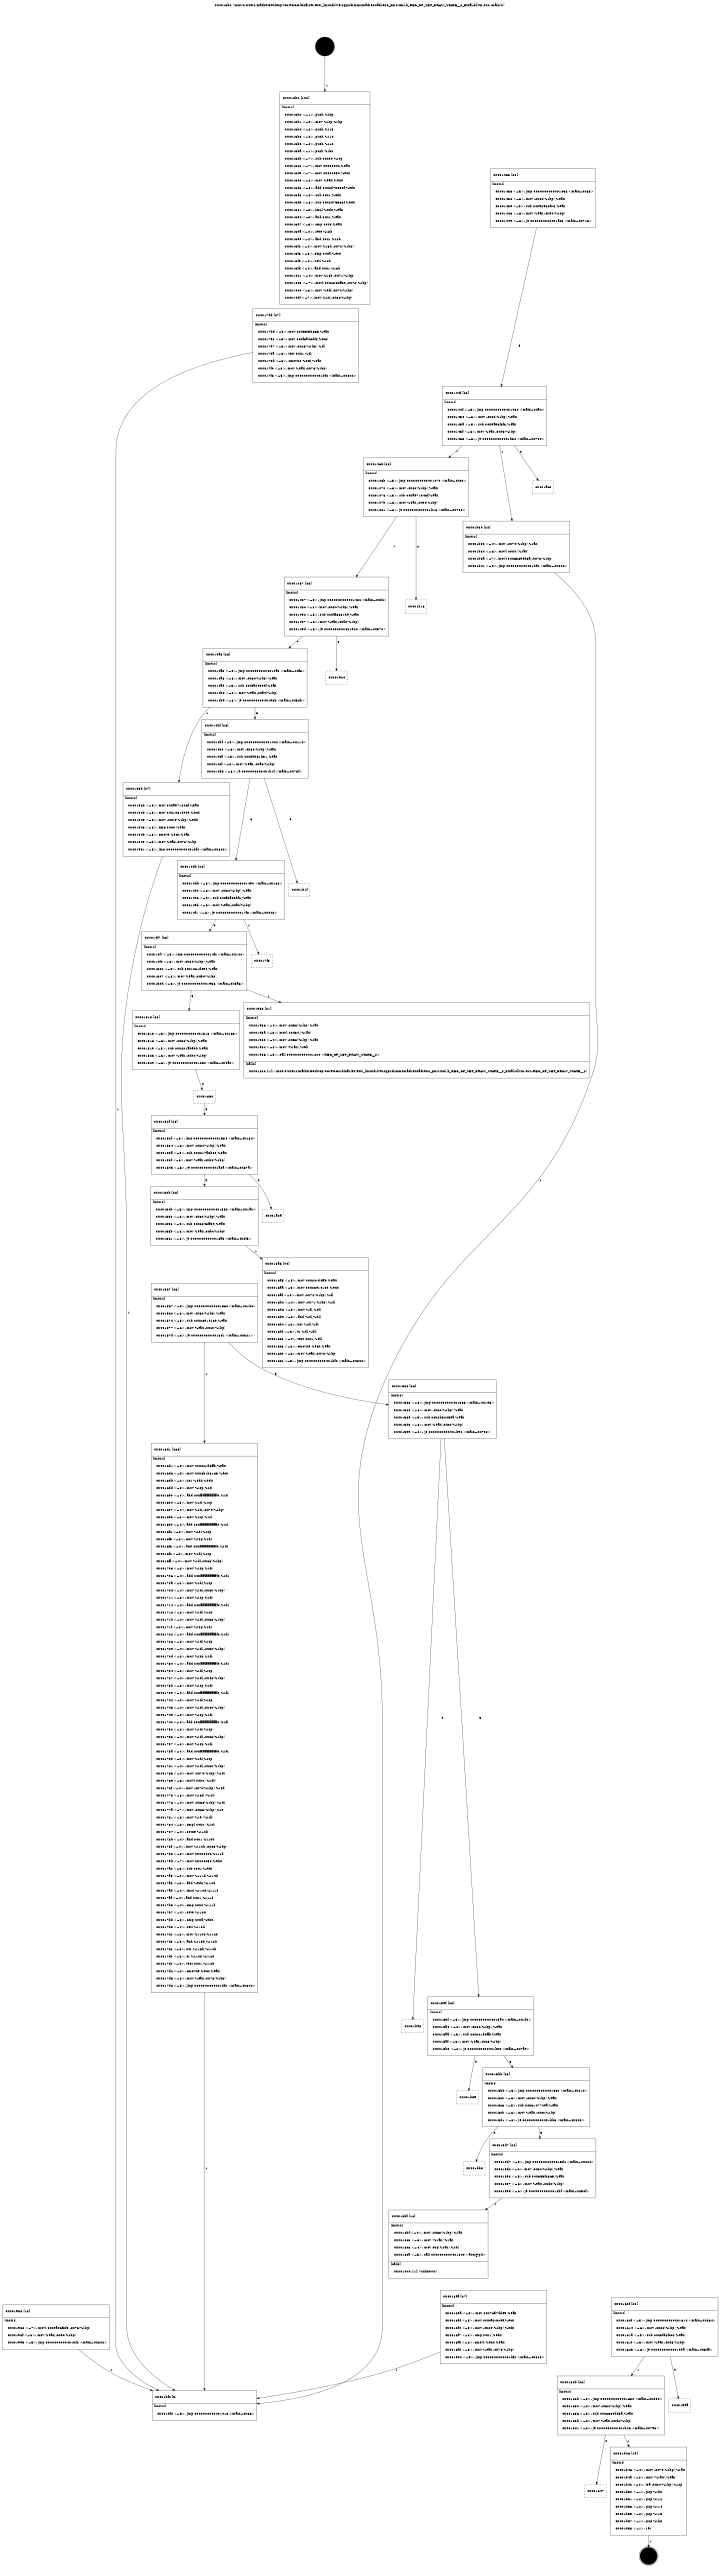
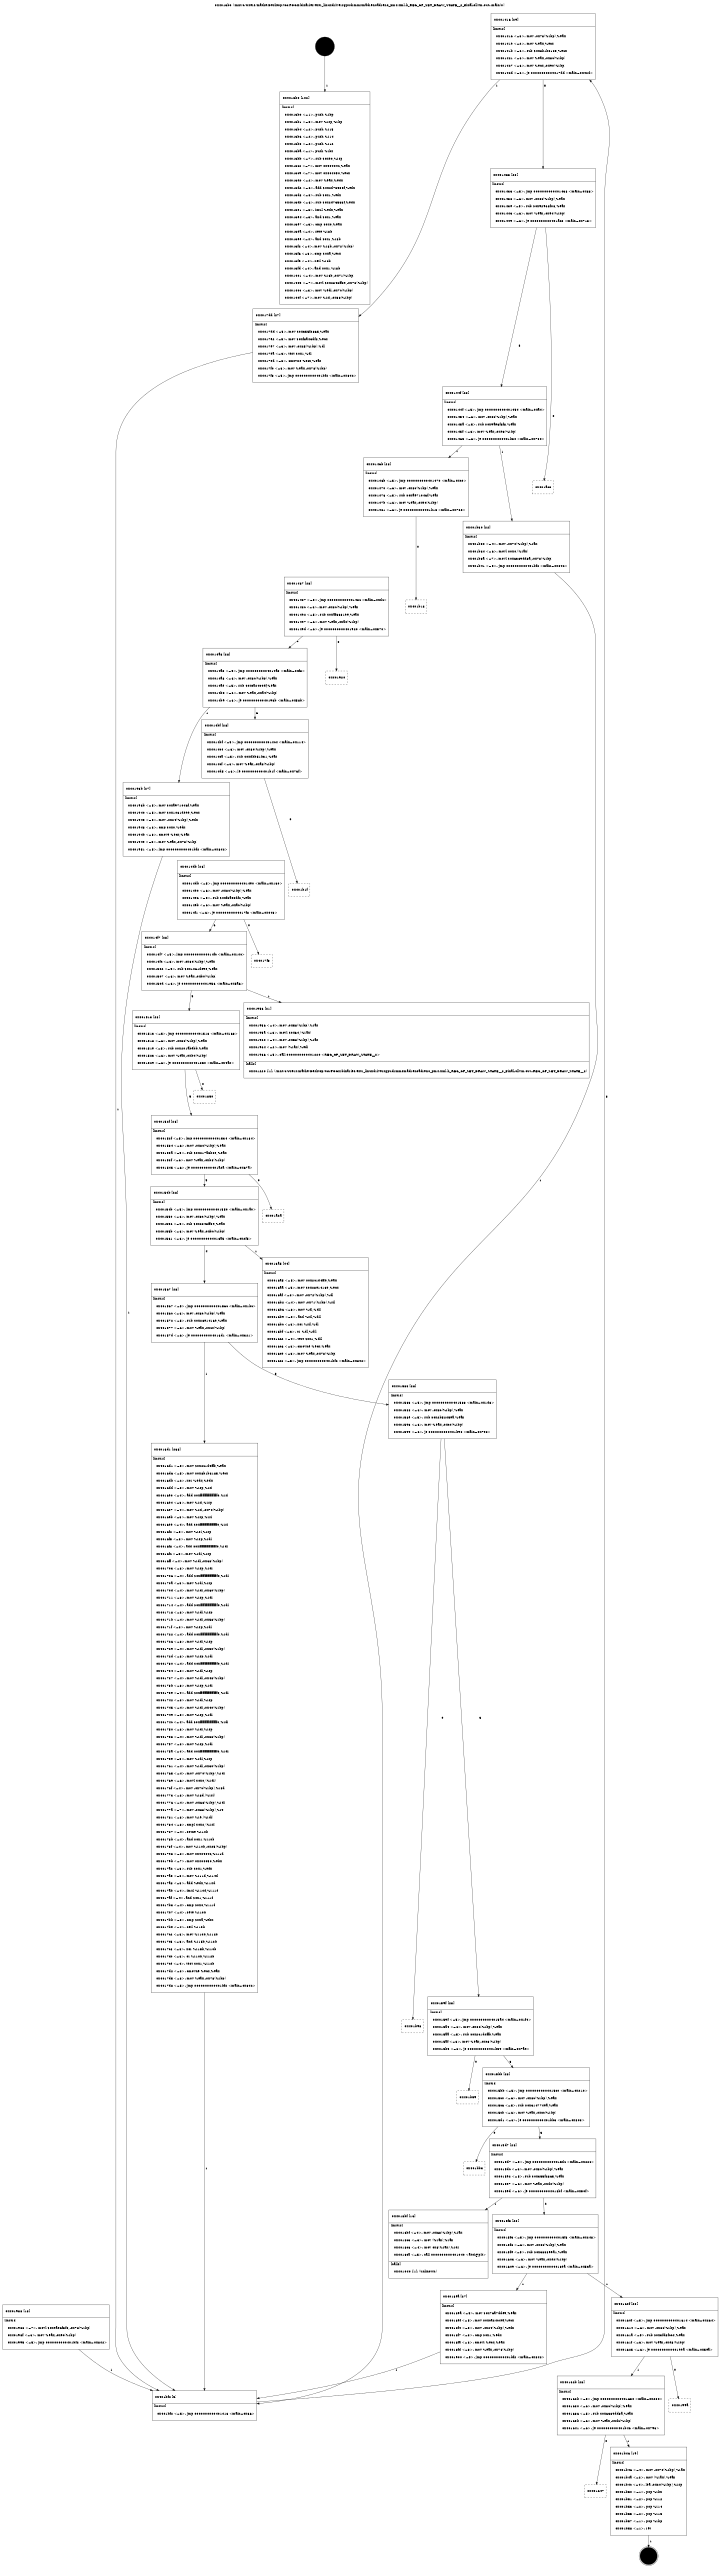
node "0x401416 [29]": added
edge "0x40144f [28]" -> "0x401ac3": now "0x401433 [28]" -> "0x401ac3"
edge "0x40146b [28]" -> "0x401487 [28]": removed, label "7"
edge "0x4014bf [28]" -> "0x4014db [28]": removed, label "6"
edge "0x4014db [28]" -> "0x4017f8": label " 1" -> " 0"
edge "0x401850" -> "0x40152f [28]": now "0x401513 [28]" -> "0x40152f [28]"
edge "0x40154b [28]" -> "0x401567 [28]": added, label "4"
node "0x4015f3 [28]": added
